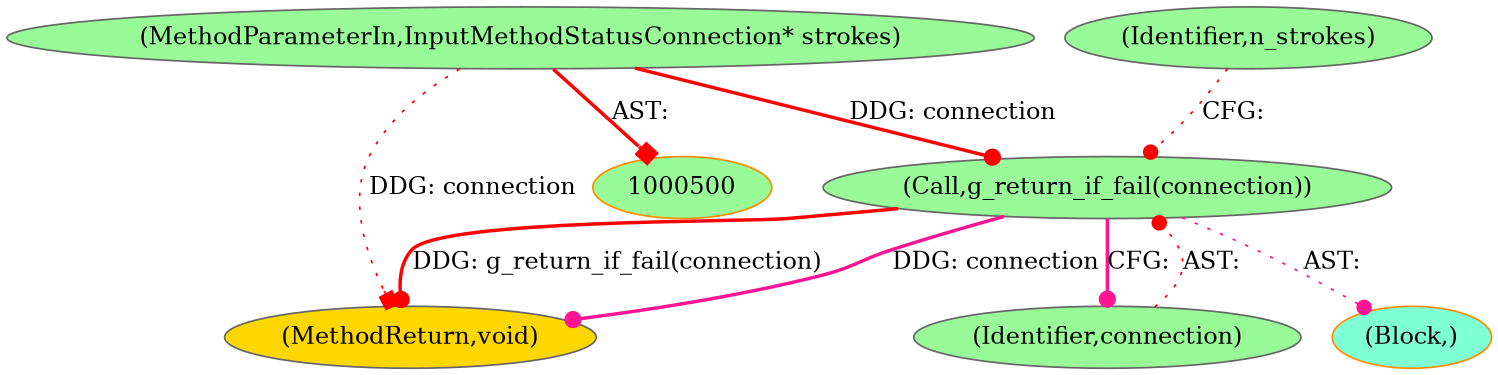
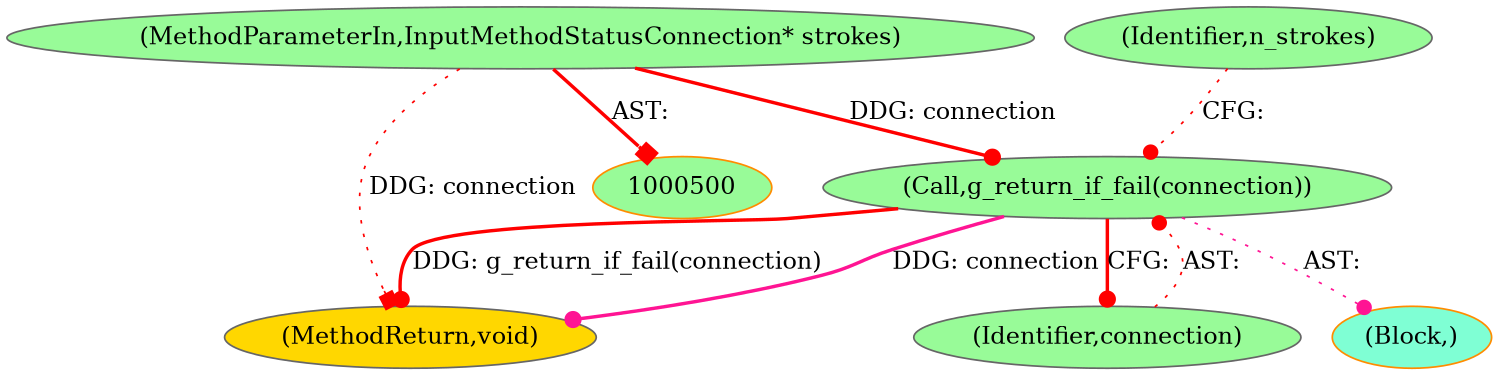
edge "(Call,g_return_if_fail(connection))" -> "(Identifier,connection)": color deeppink -> red
